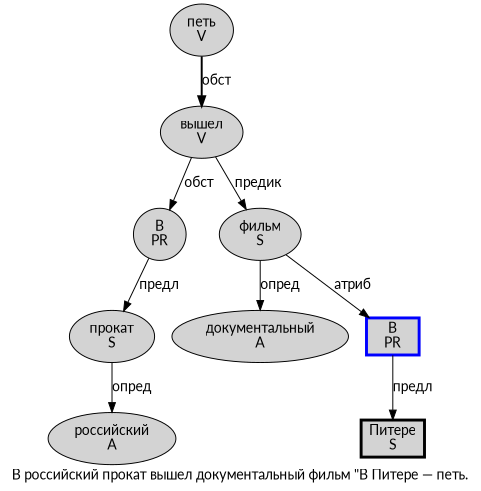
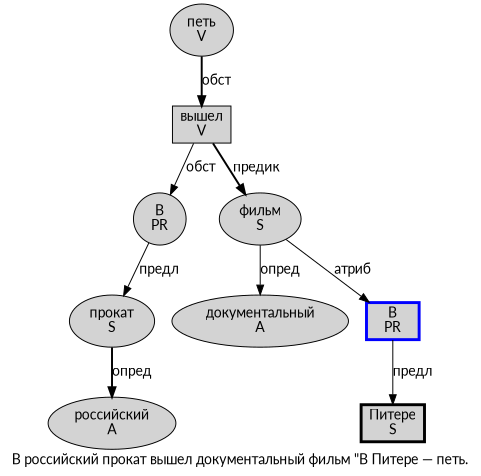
node "вышел V": shape ellipse -> box
edge "вышел V" -> "фильм S": style solid -> bold
edge "прокат S" -> "российский A": style solid -> bold
